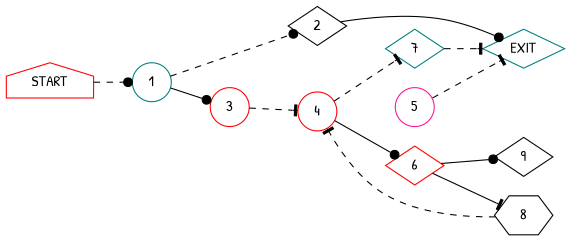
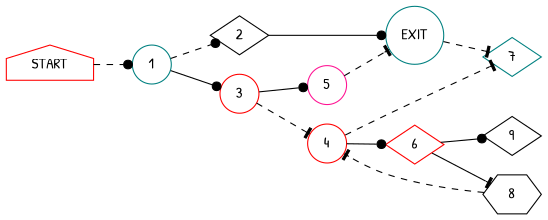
edge "7" -> "EXIT": reversed
node "EXIT": shape diamond -> circle
edge "3" -> "5": added
